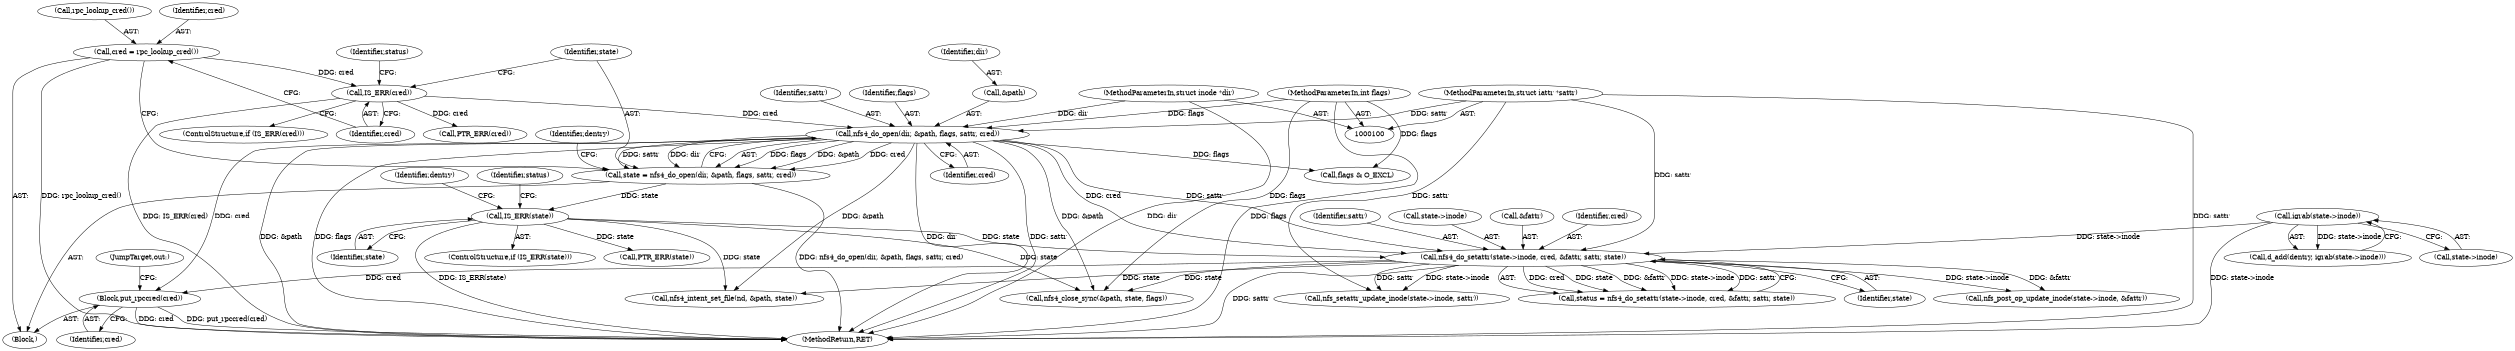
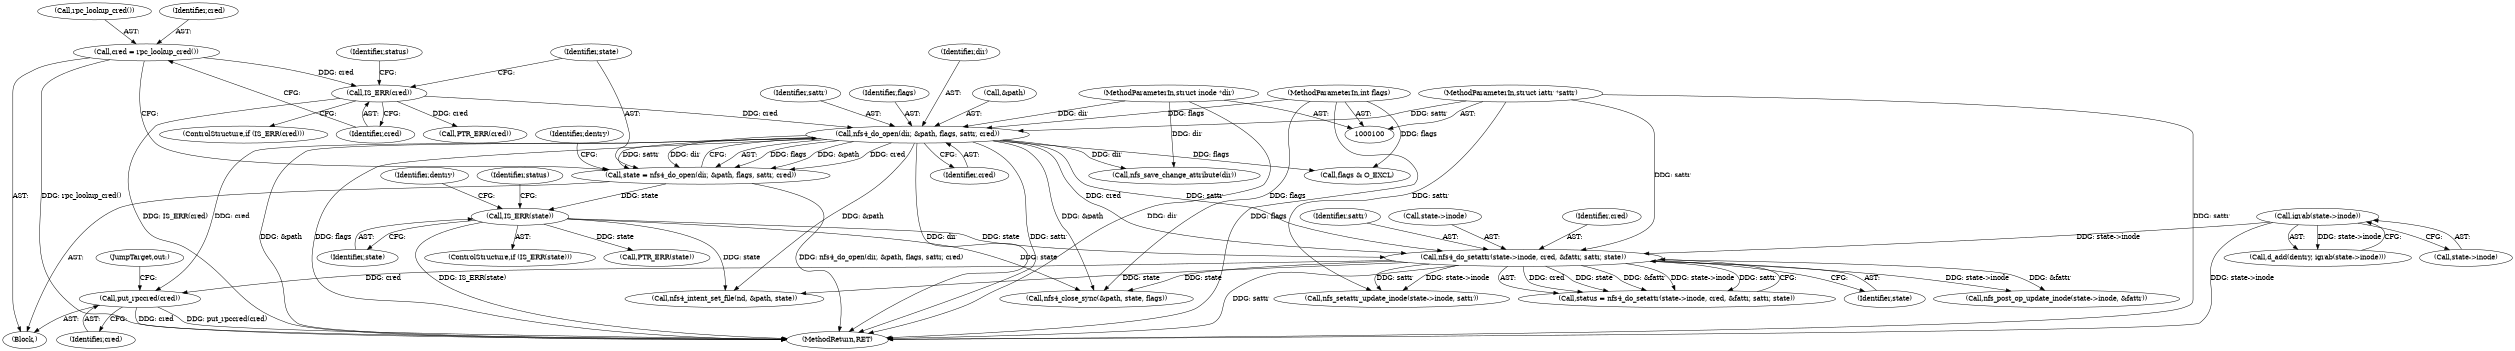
edge "(Identifier,dir)" -> "(Call,&path)": now "(Identifier,dir)" -> "(Call,nfs4_do_open(dir, &path, flags, sattr, cred))"
node "(Call,nfs_save_change_attribute(dir))": added
node "(Call,&fattr)": removed
node "(Block,put_rpccred(cred))": label "(Block,put_rpccred(cred))" -> "(Call,put_rpccred(cred))"
